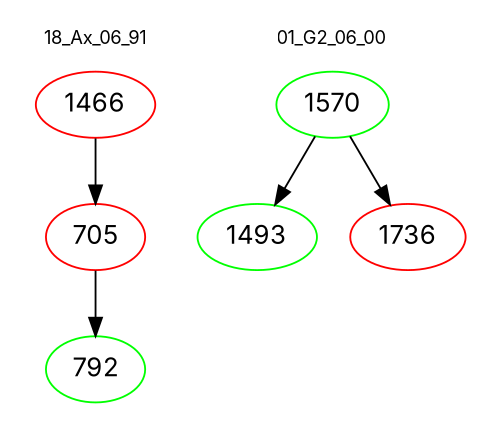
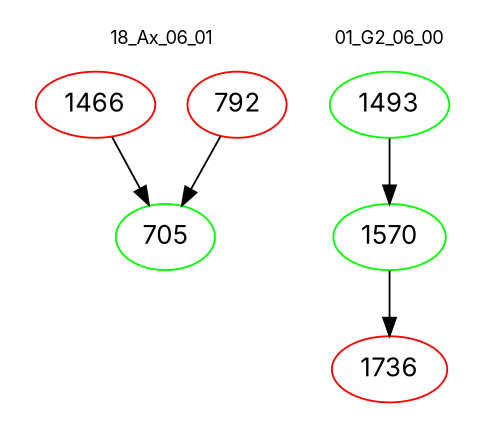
cluster "18_Ax_06_91": label "18_Ax_06_91" -> "18_Ax_06_01"
edge "1570" -> "1493": reversed
node "705": color red -> green
edge "705" -> "792": reversed
node "792": color green -> red
